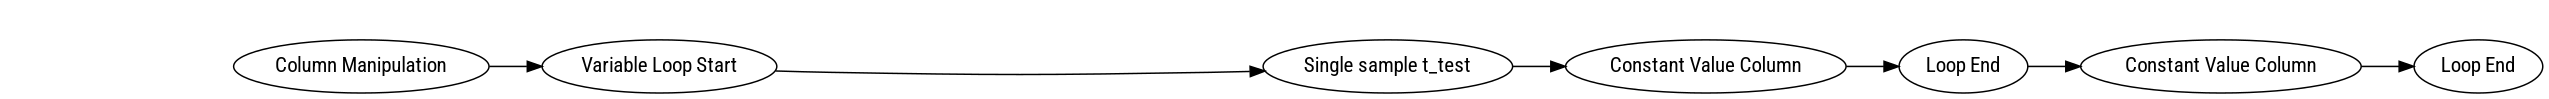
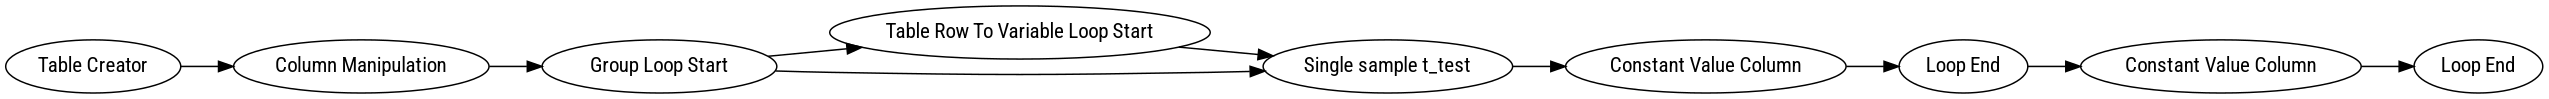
node "Table Row To Variable Loop Start": added
node "Table Creator": added
node "Variable Loop Start": label "Variable Loop Start" -> "Group Loop Start"
